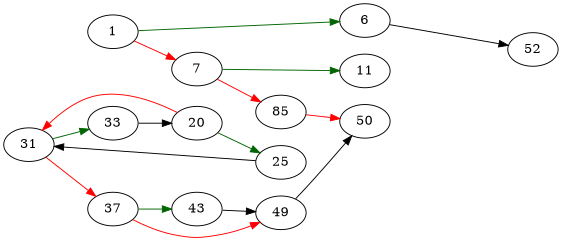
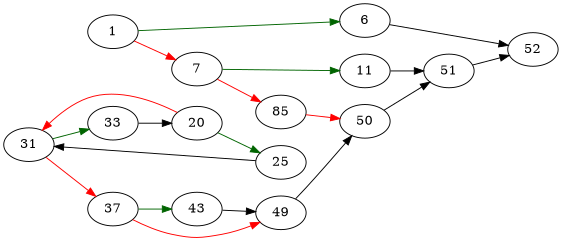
node "51": added
